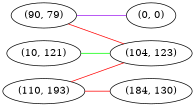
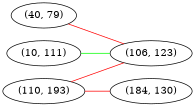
node "(90, 79)": label "(90, 79)" -> "(40, 79)"
node "(0, 0)": removed
node "(10, 121)": label "(10, 121)" -> "(10, 111)"
node "(104, 123)": label "(104, 123)" -> "(106, 123)"
